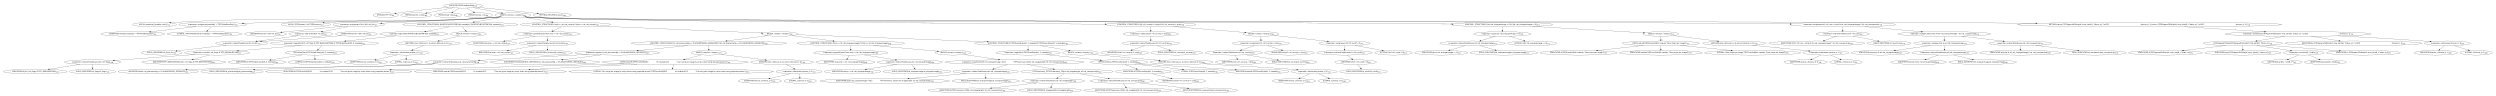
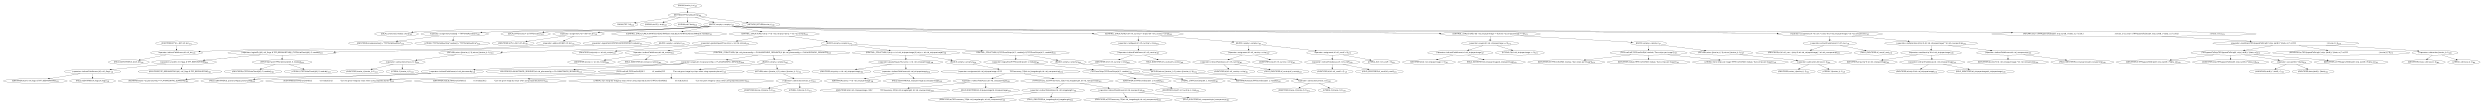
edge "(METHOD,TIFFWriteRawStrip)" -> "(PARAM,tmsize_t cc)": reversed
edge "(IDENTIFIER,tif,tif->tif_curoff = 0)" -> "(FIELD_IDENTIFIER,tif_curoff,tif_curoff)": now "(<operator>.indirectFieldAccess,tif->tif_curoff)" -> "(FIELD_IDENTIFIER,tif_curoff,tif_curoff)"
